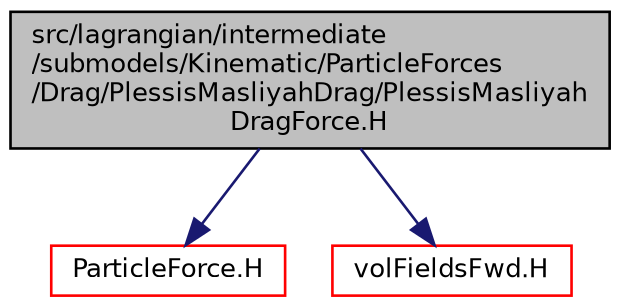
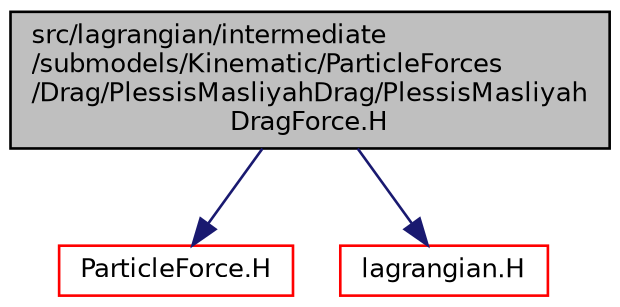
node "volFieldsFwd.H": label "volFieldsFwd.H" -> "lagrangian.H"
